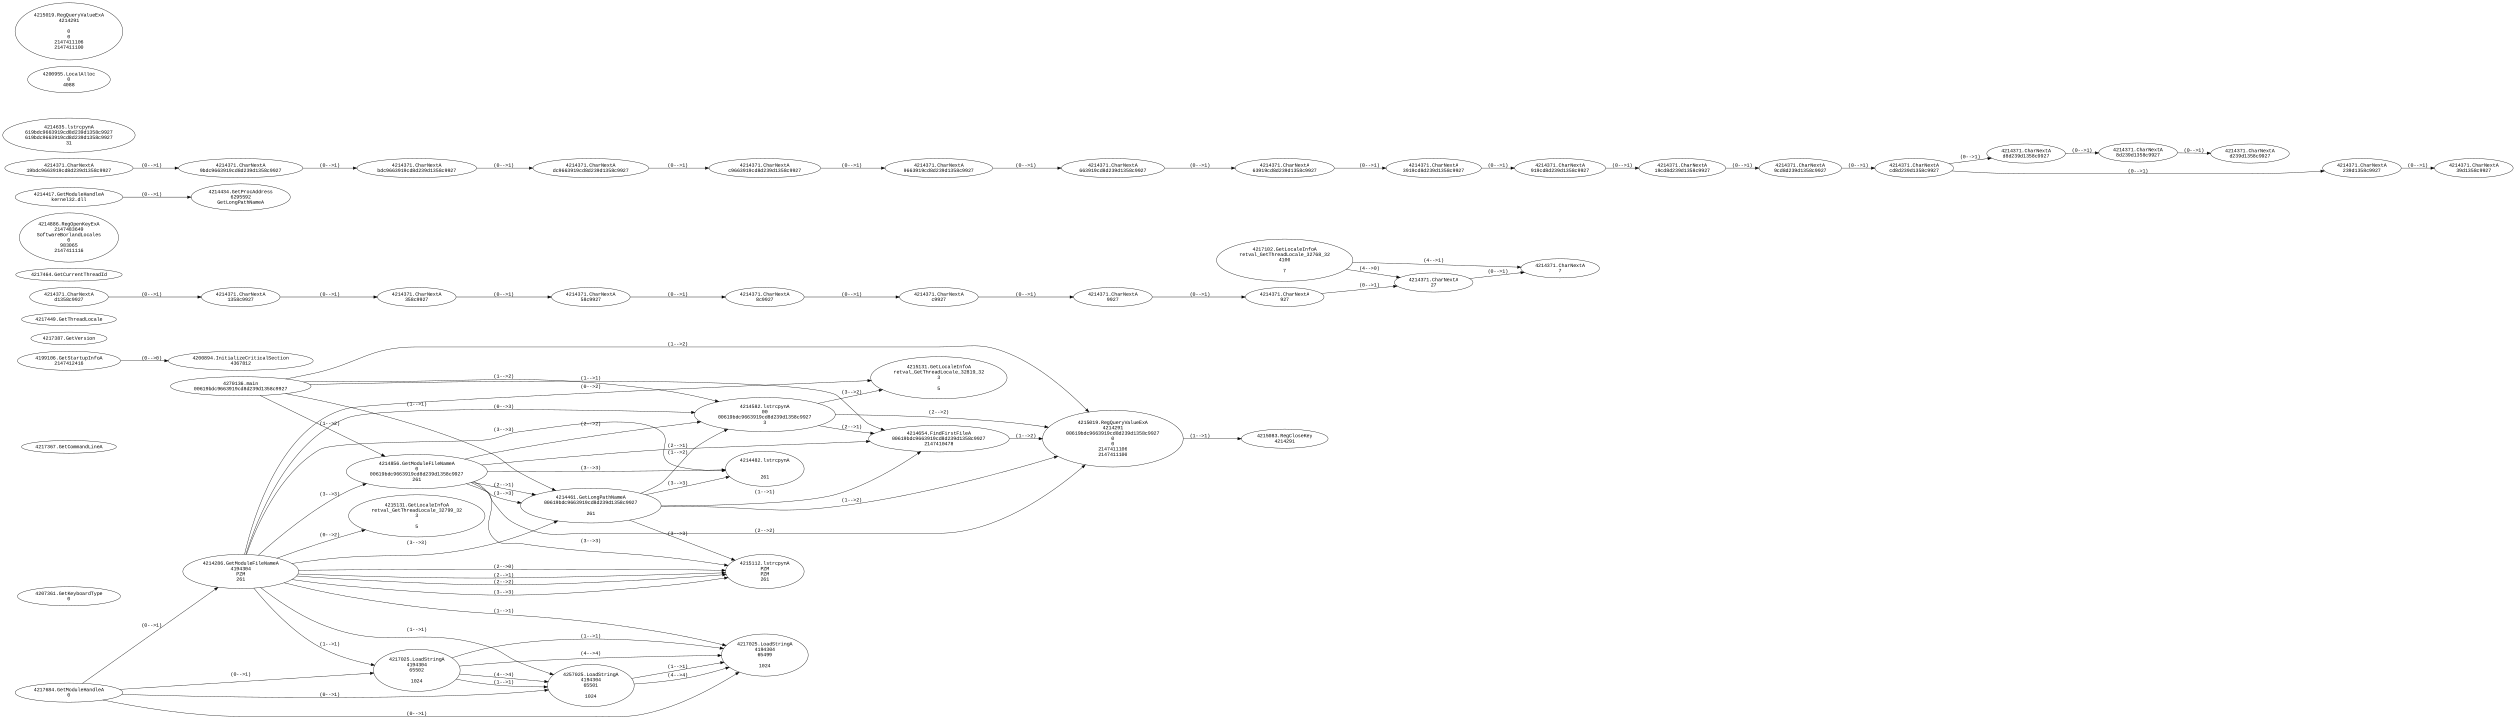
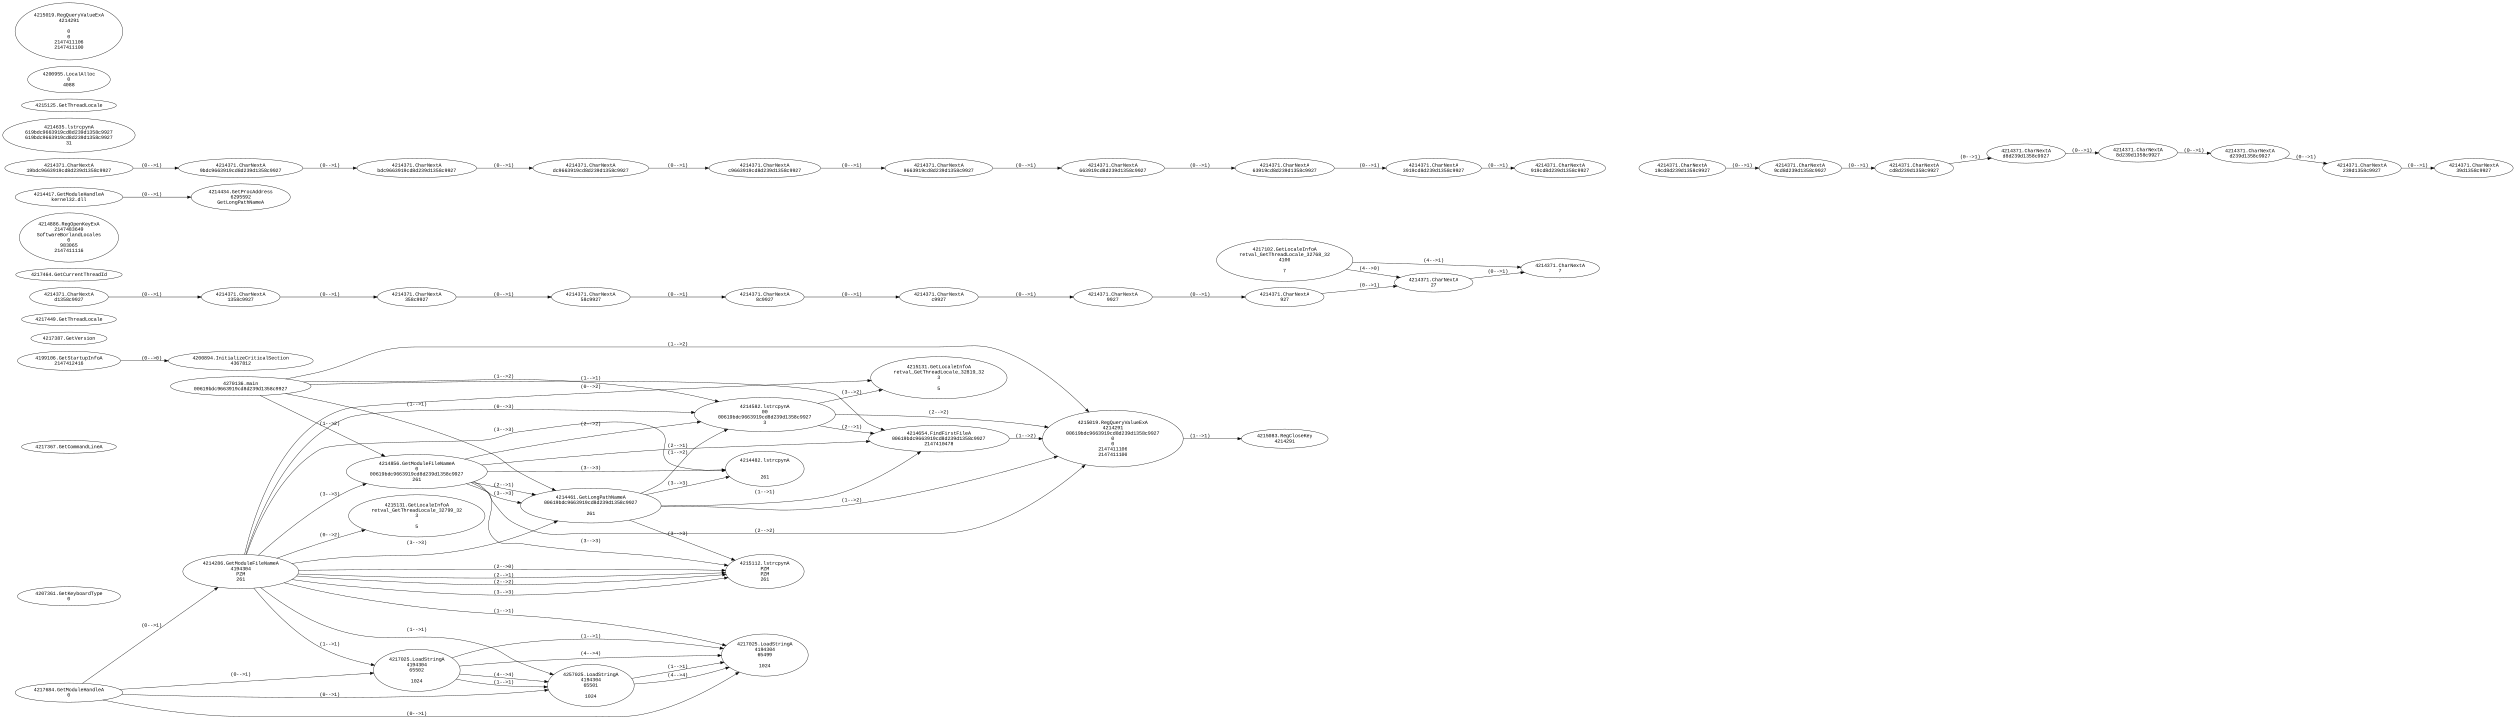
node "4215125.GetThreadLocale": added
edge "4214371.CharNextA 919cd8d239d1358c9927" -> "4214371.CharNextA 19cd8d239d1358c9927": removed, label "(0-->1)"
edge "4214371.CharNextA cd8d239d1358c9927" -> "4214371.CharNextA 239d1358c9927": now "4214371.CharNextA d239d1358c9927" -> "4214371.CharNextA 239d1358c9927"
